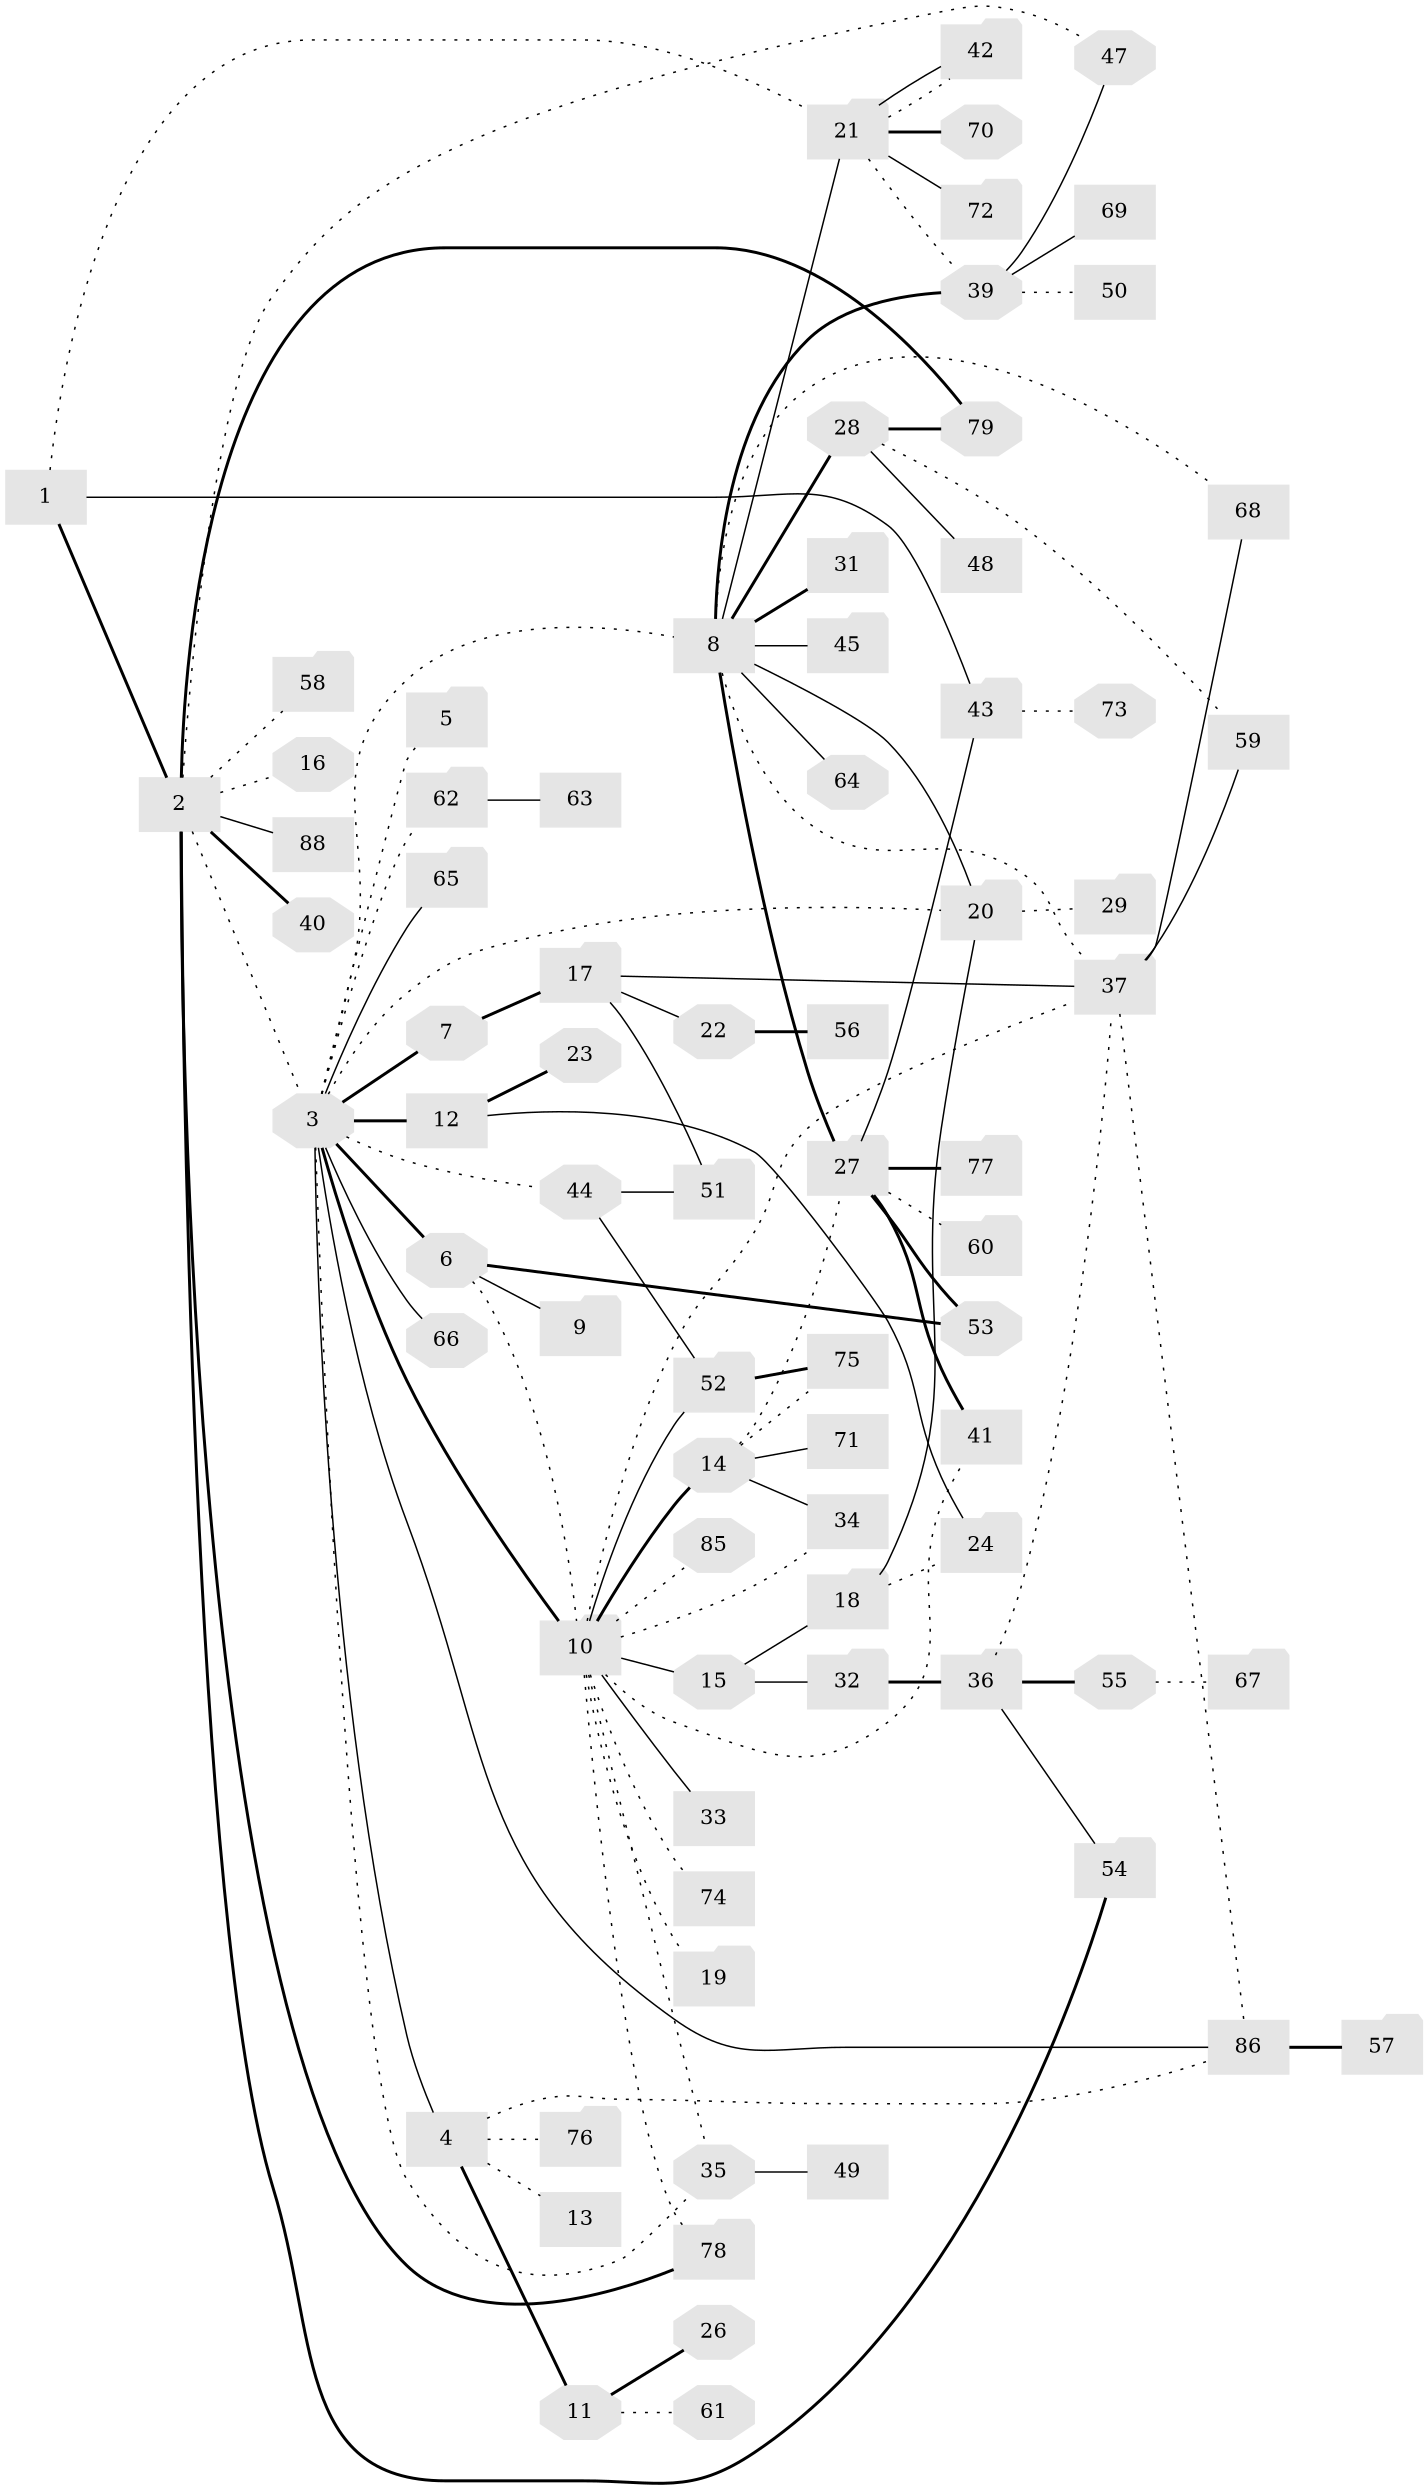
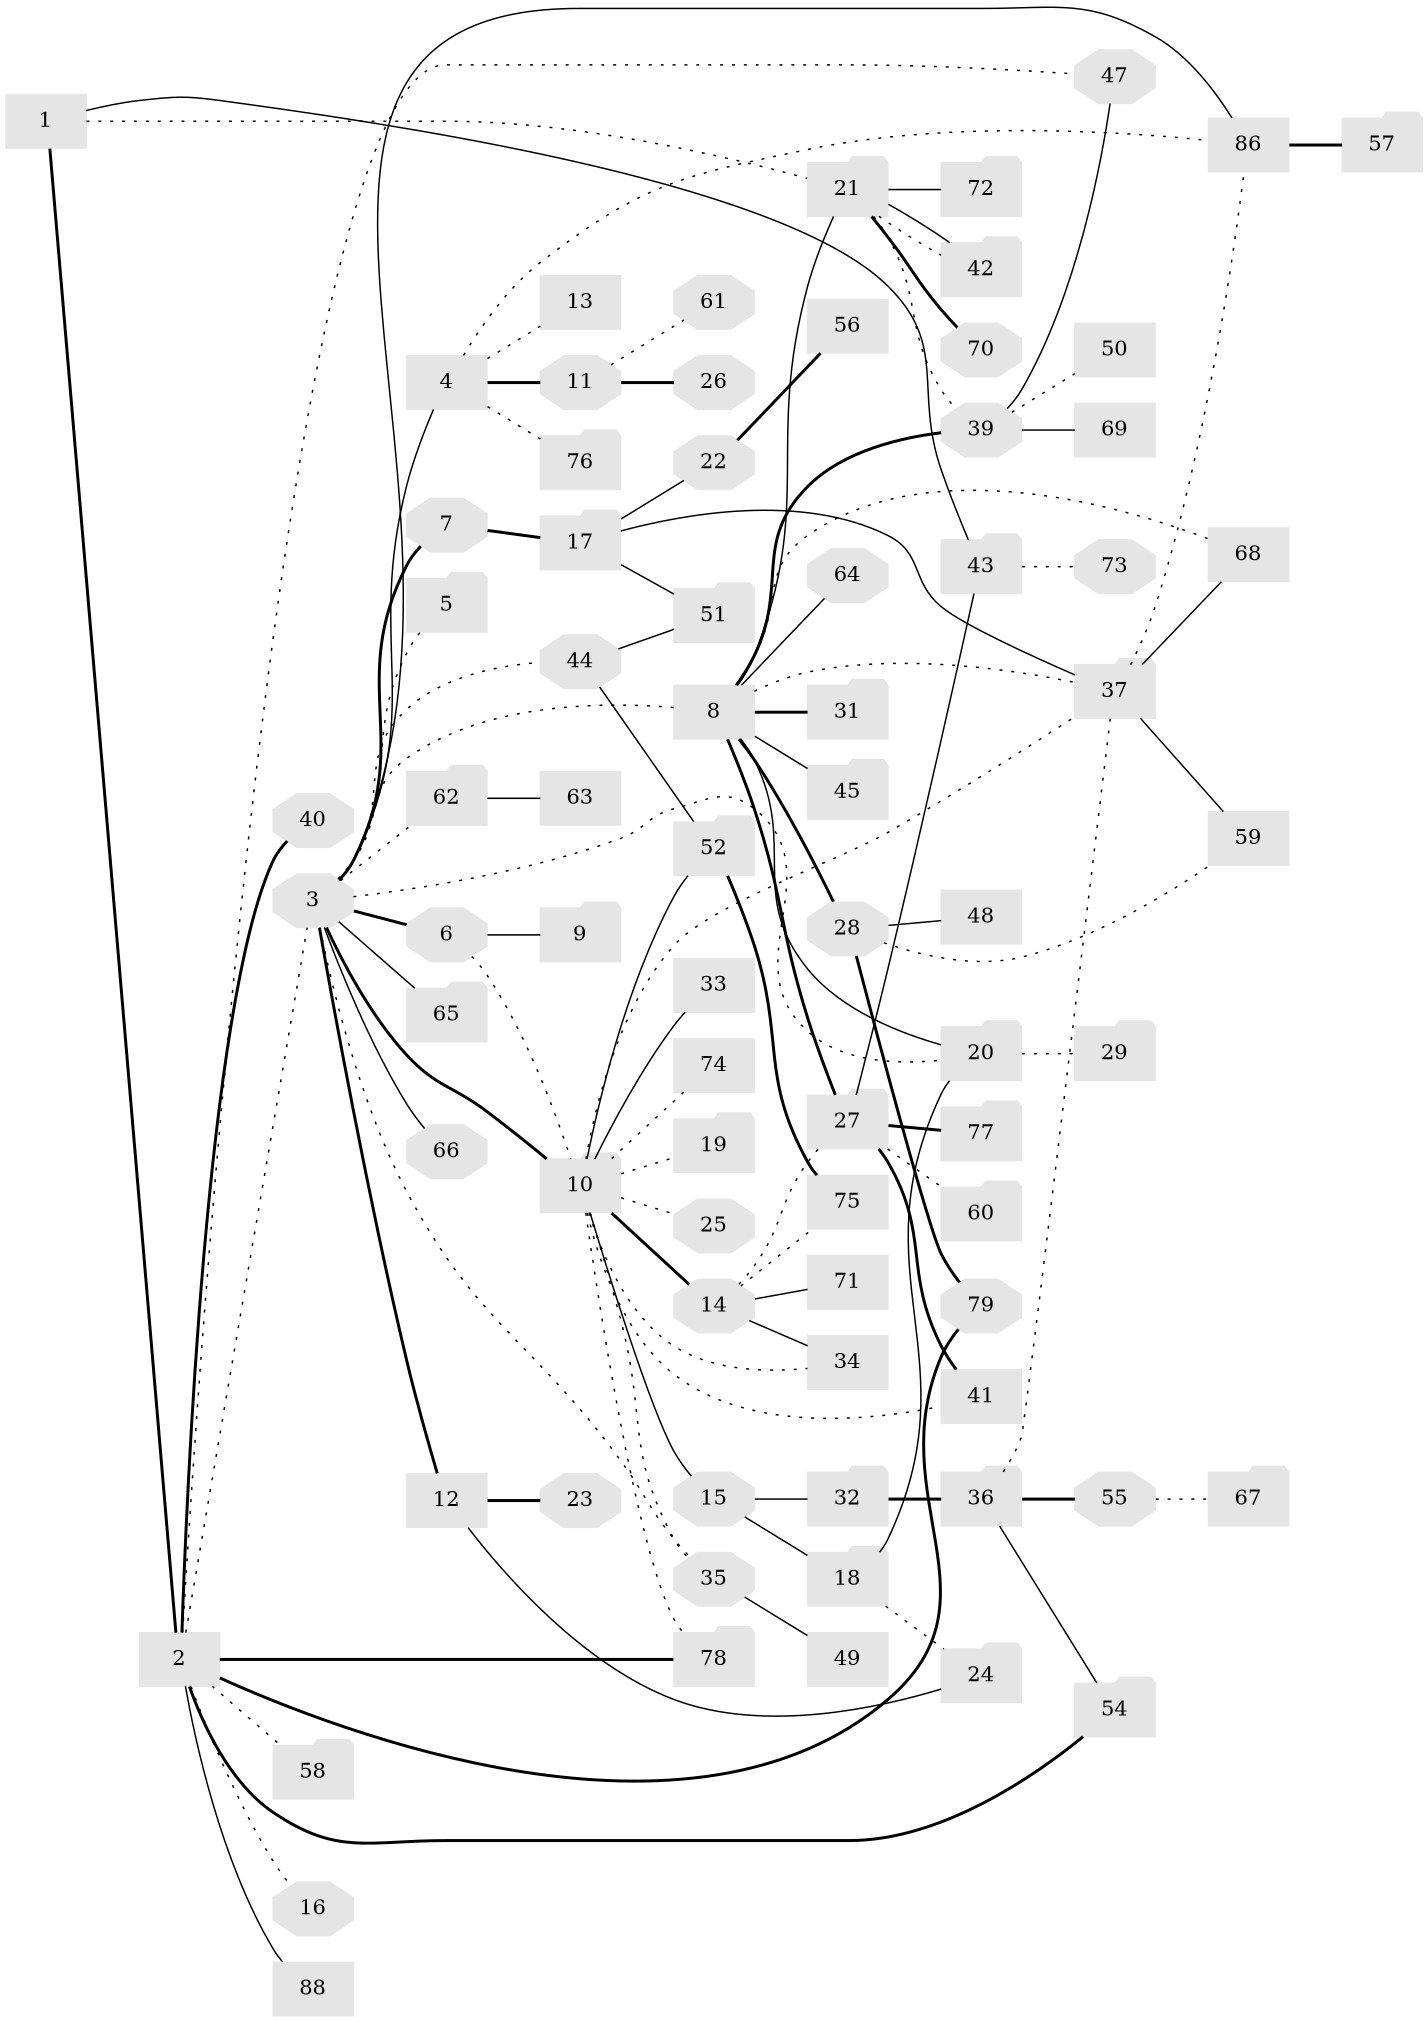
node "53": removed
node "85": label "85" -> "25"
